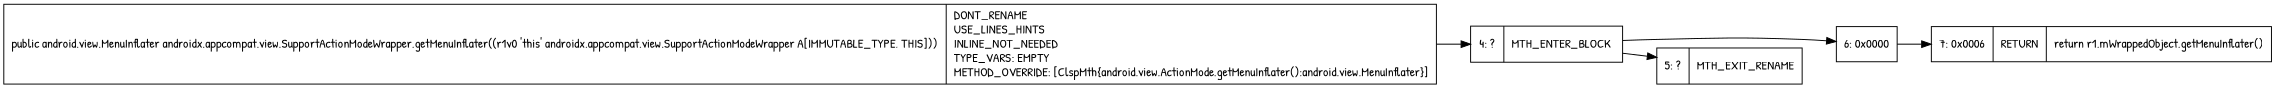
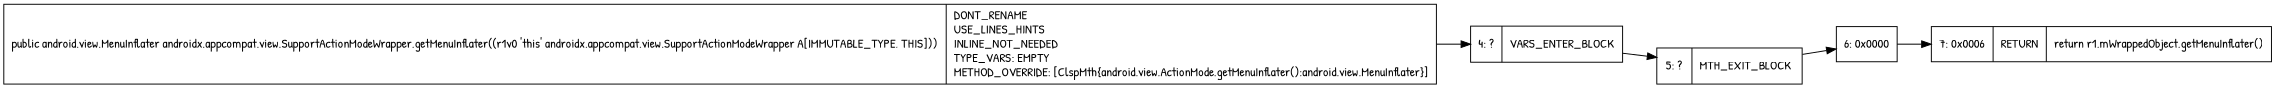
edge "4: ?" -> "6: 0x0000": now "5: ?" -> "6: 0x0000"
node "4: ?": text "MTH_ENTER_BLOCK" -> "VARS_ENTER_BLOCK"
node "5: ?": text "MTH_EXIT_RENAME" -> "MTH_EXIT_BLOCK"
